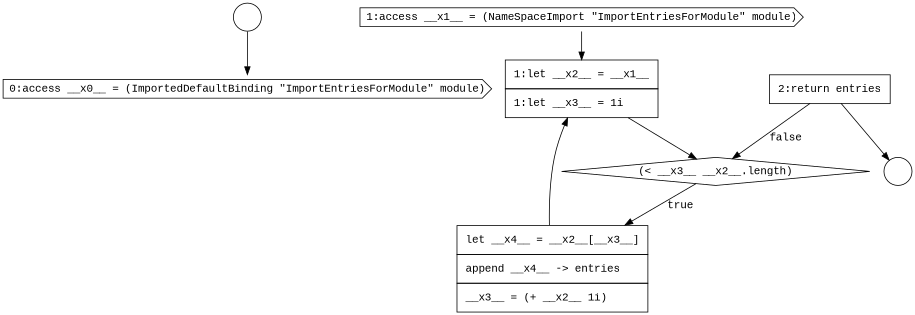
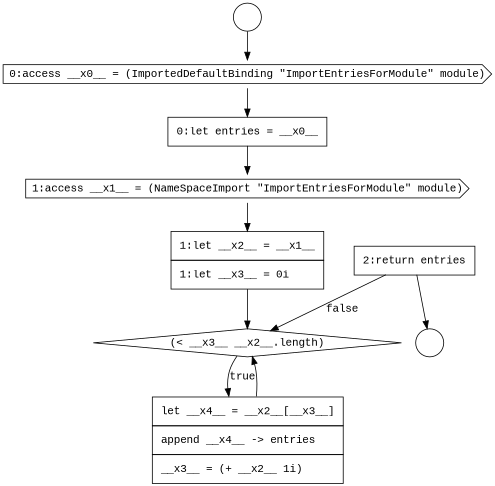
node "1:let __x2__ = __x1__": text "1:let __x3__ = 1i" -> "1:let __x3__ = 0i"
node "0:let entries = __x0__": added
edge "let __x4__ = __x2__[__x3__]" -> "1:let __x2__ = __x1__": now "let __x4__ = __x2__[__x3__]" -> "(< __x3__ __x2__.length)"
